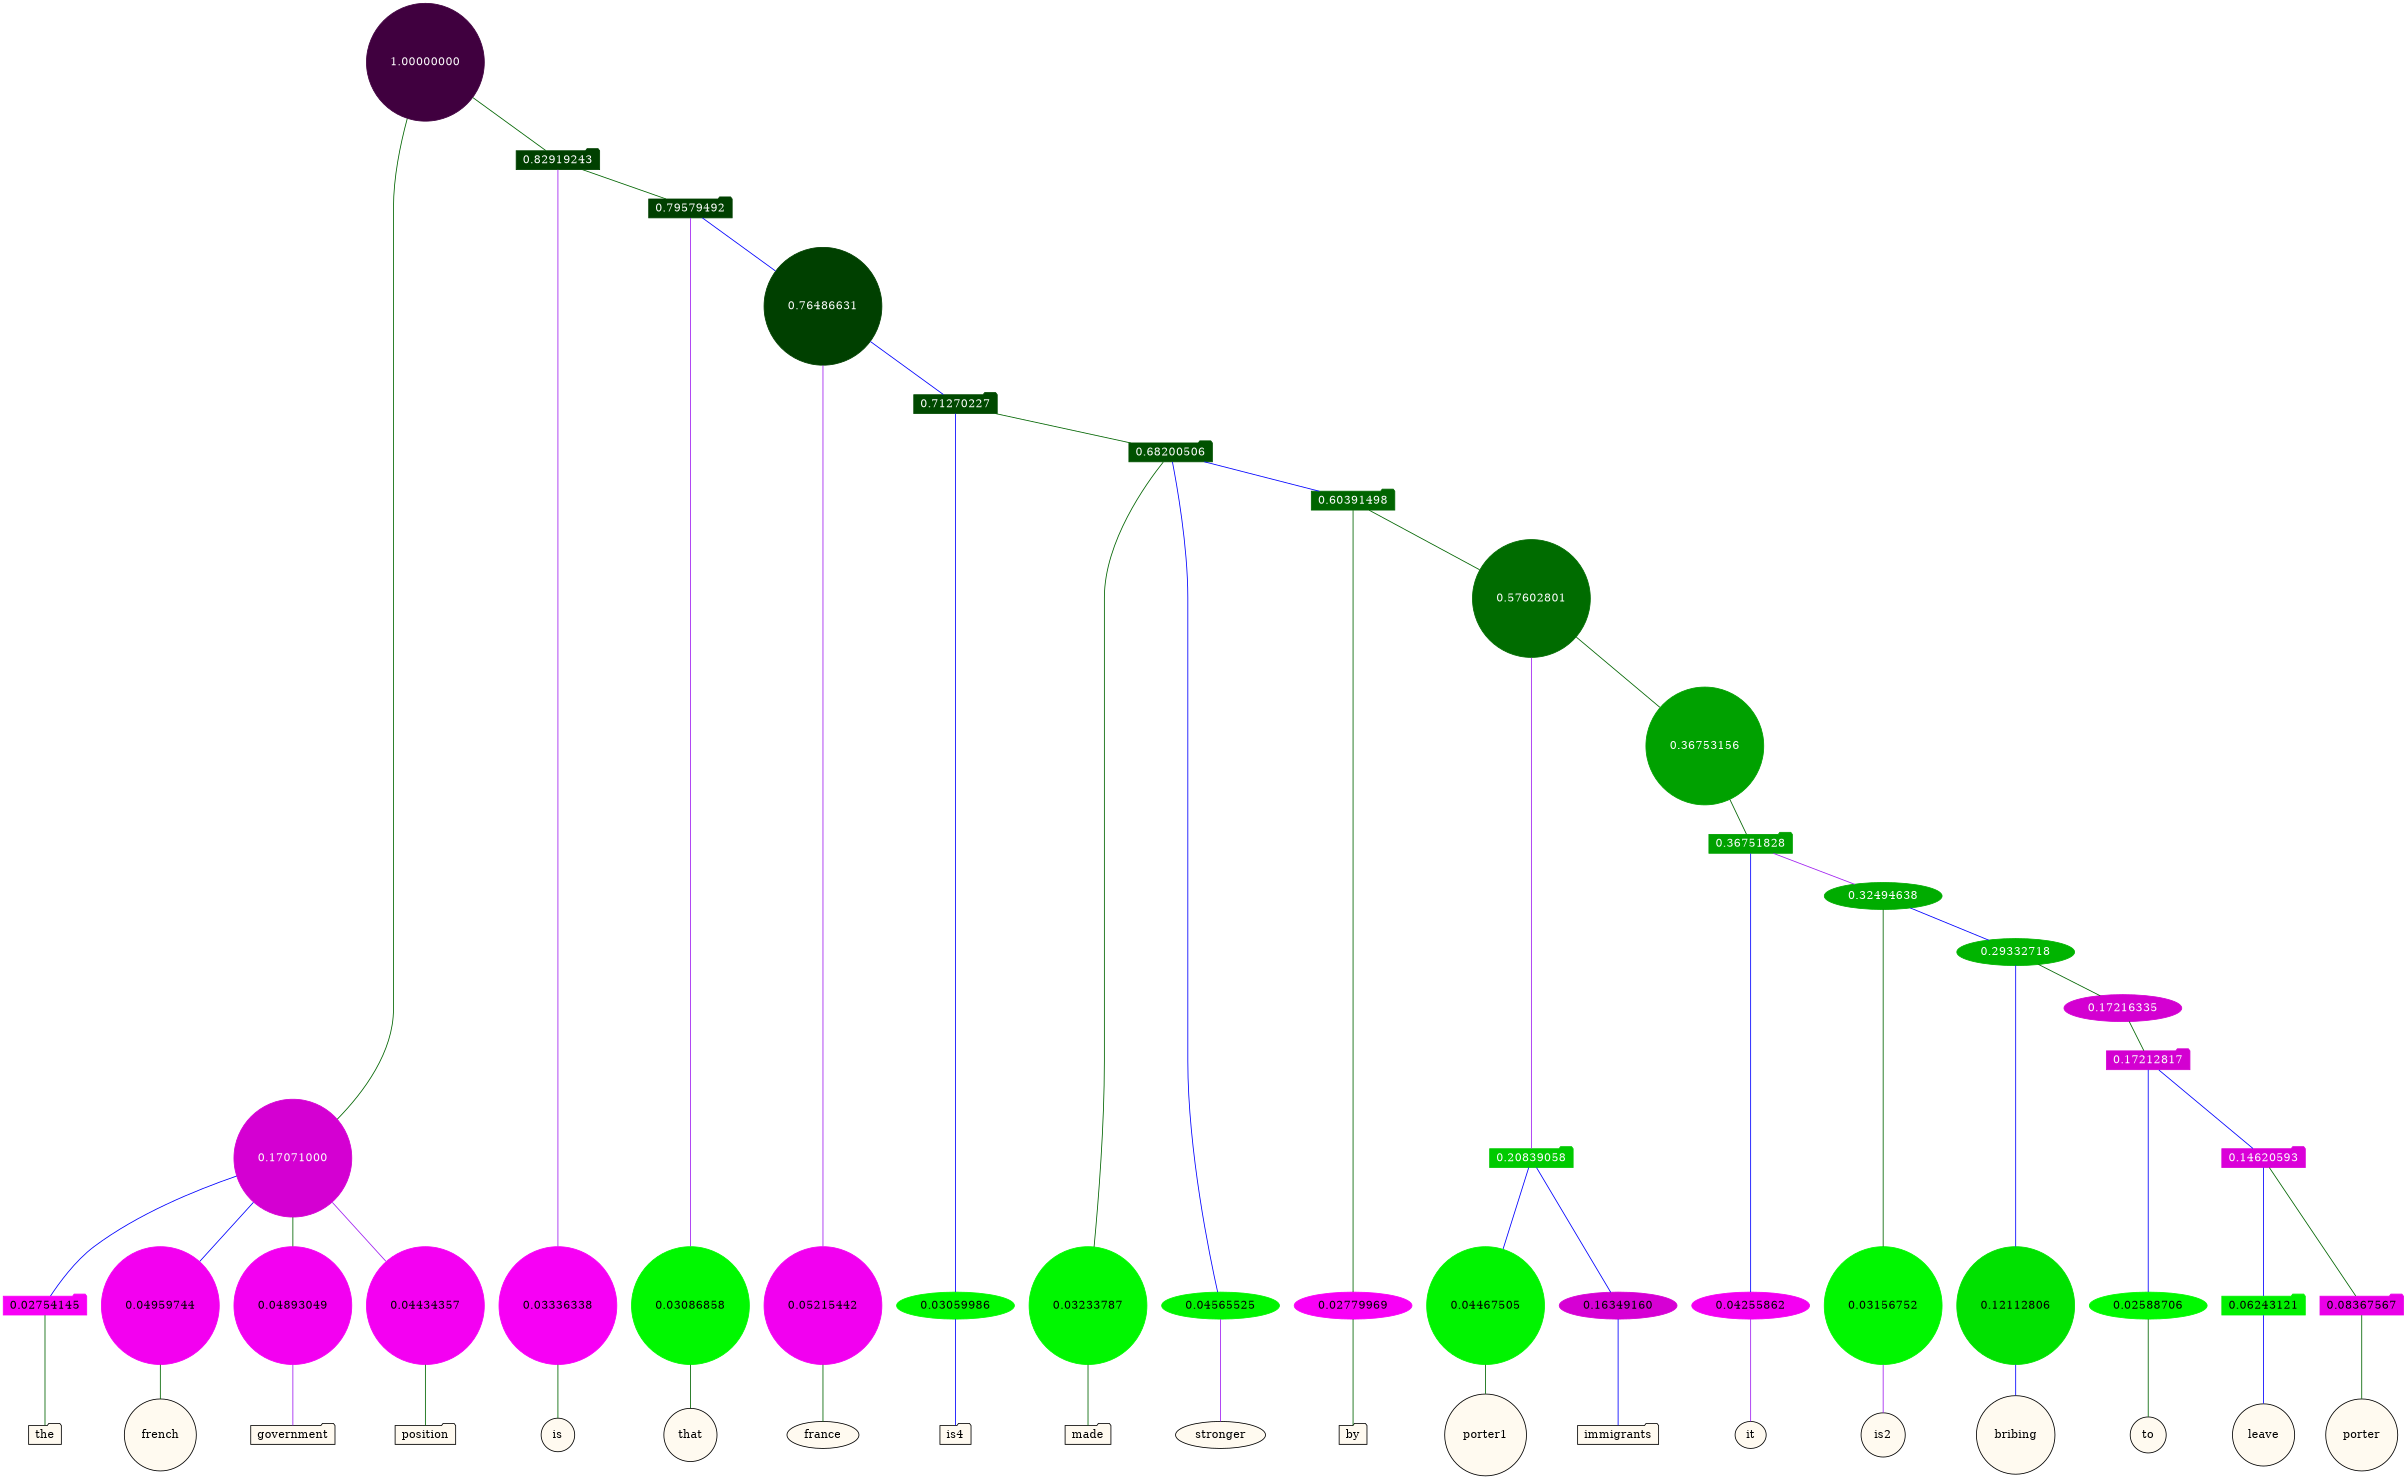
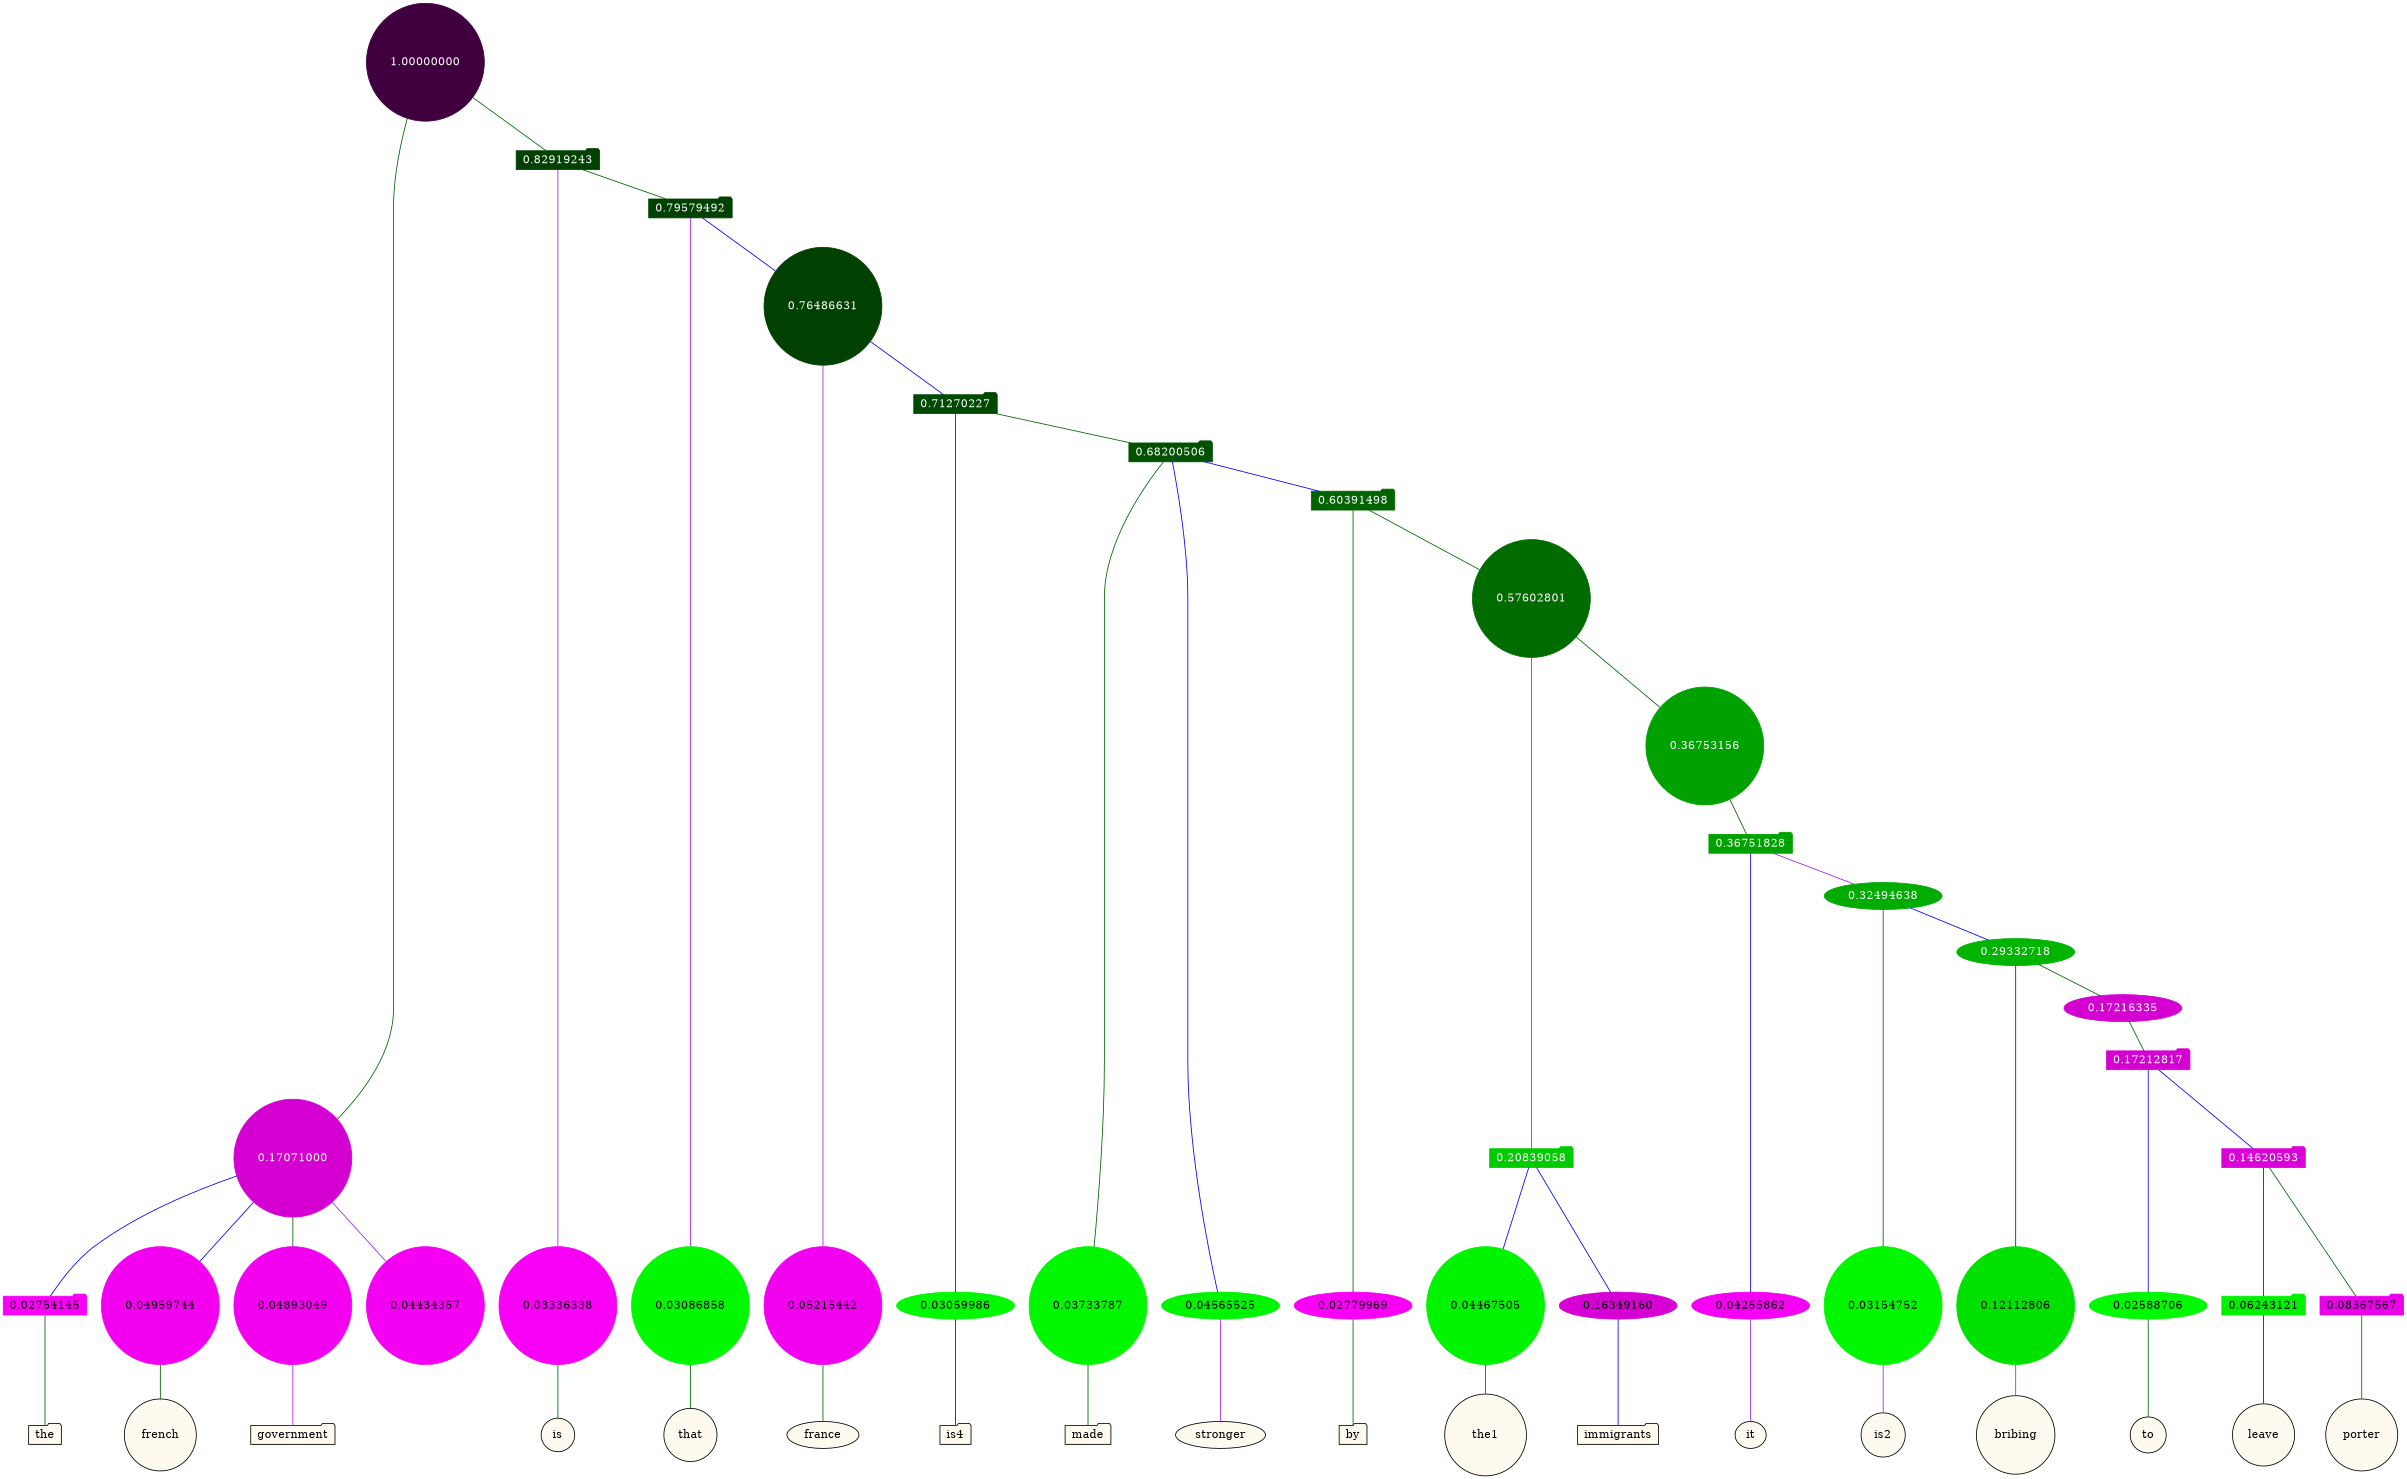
node "0.03233787": label "0.03233787" -> "0.03733787"
node "0.03156752": label "0.03156752" -> "0.03154752"
edge "0.12112806" -- "bribing": color blue -> purple
node "position": removed
node "porter1": label "porter1" -> "the1"
